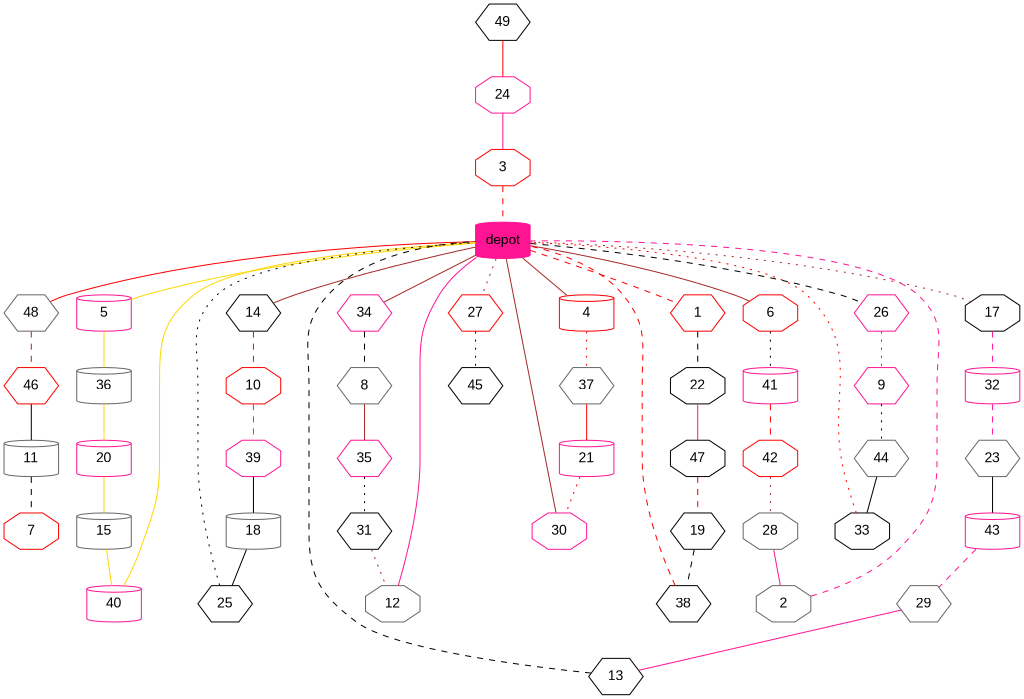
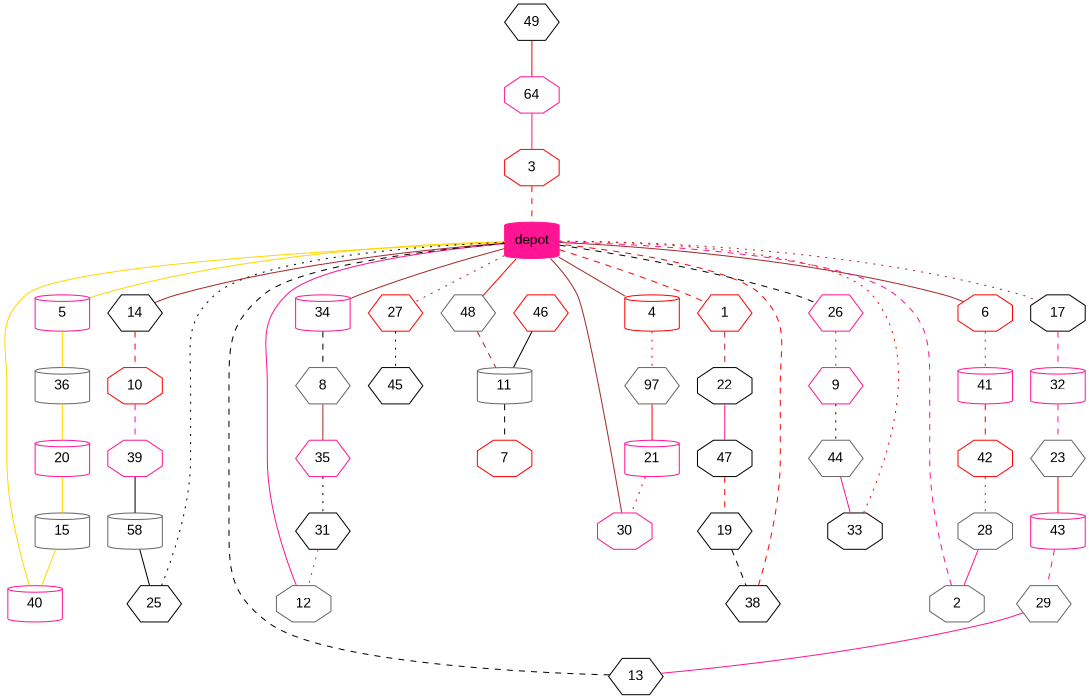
node "24": label "24" -> "64"
node "34": shape hexagon -> cylinder
edge "48" -- "46": now "48" -- "11"
edge "1" -- "22": color black -> brown
edge "6" -- "41": color black -> brown
node "37": label "37" -> "97"
edge "44" -- "33": color black -> deeppink
edge "23" -- "43": color black -> red
node "18": label "18" -> "58"
edge "31" -- "12": color brown -> deeppink
